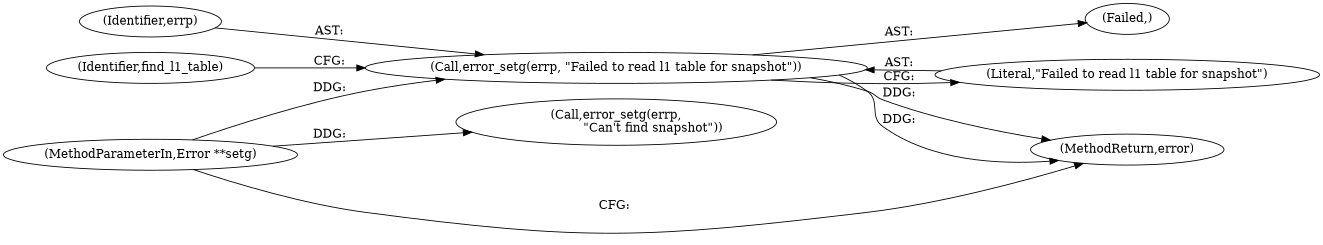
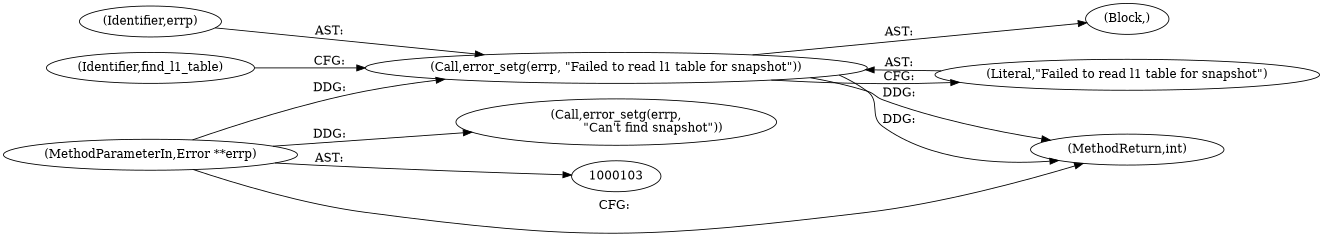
node "(Failed,)": label "(Failed,)" -> "(Block,)"
node "(MethodReturn,error)": label "(MethodReturn,error)" -> "(MethodReturn,int)"
node "(MethodParameterIn,Error **setg)": label "(MethodParameterIn,Error **setg)" -> "(MethodParameterIn,Error **errp)"
node "1000103": added
